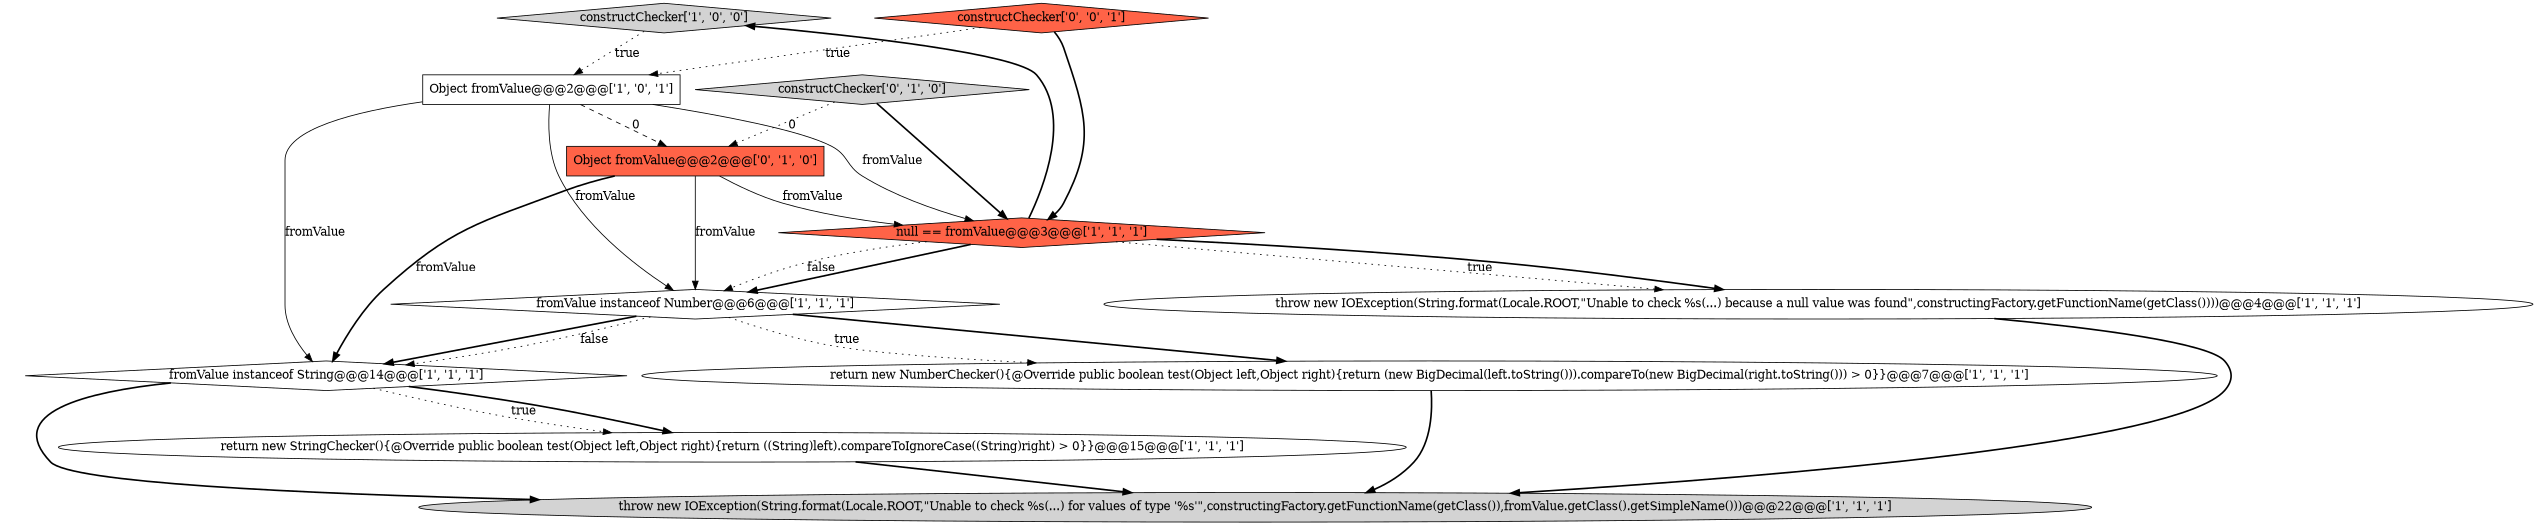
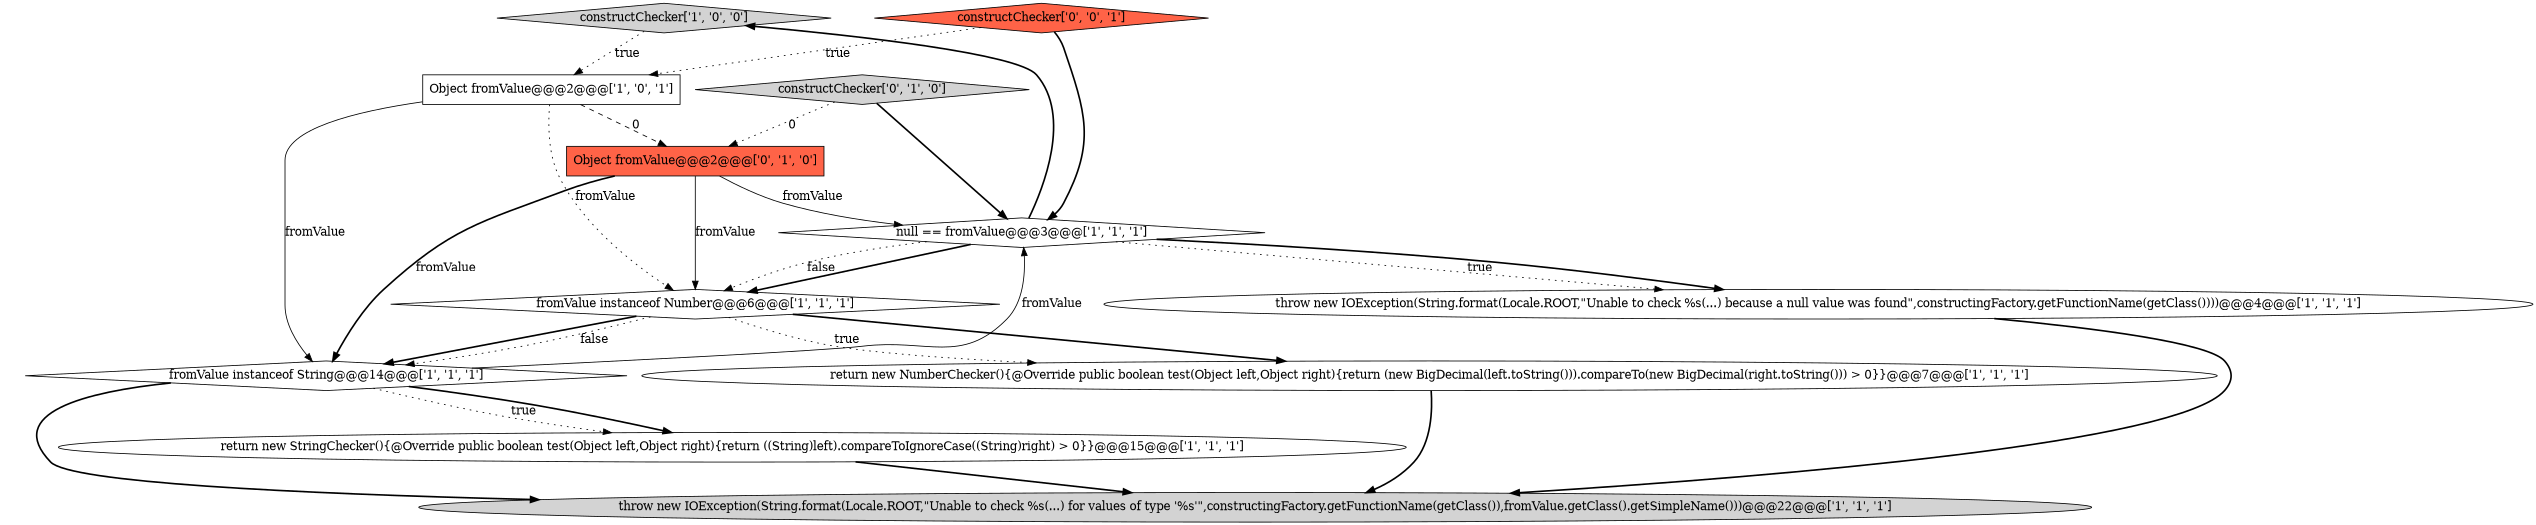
edge "Object fromValue@@@2@@@['1', '0', '1']" -> "null == fromValue@@@3@@@['1', '1', '1']": now "fromValue instanceof String@@@14@@@['1', '1', '1']" -> "null == fromValue@@@3@@@['1', '1', '1']"
edge "Object fromValue@@@2@@@['1', '0', '1']" -> "fromValue instanceof Number@@@6@@@['1', '1', '1']": style solid -> dotted
node "null == fromValue@@@3@@@['1', '1', '1']": fillcolor tomato -> white
